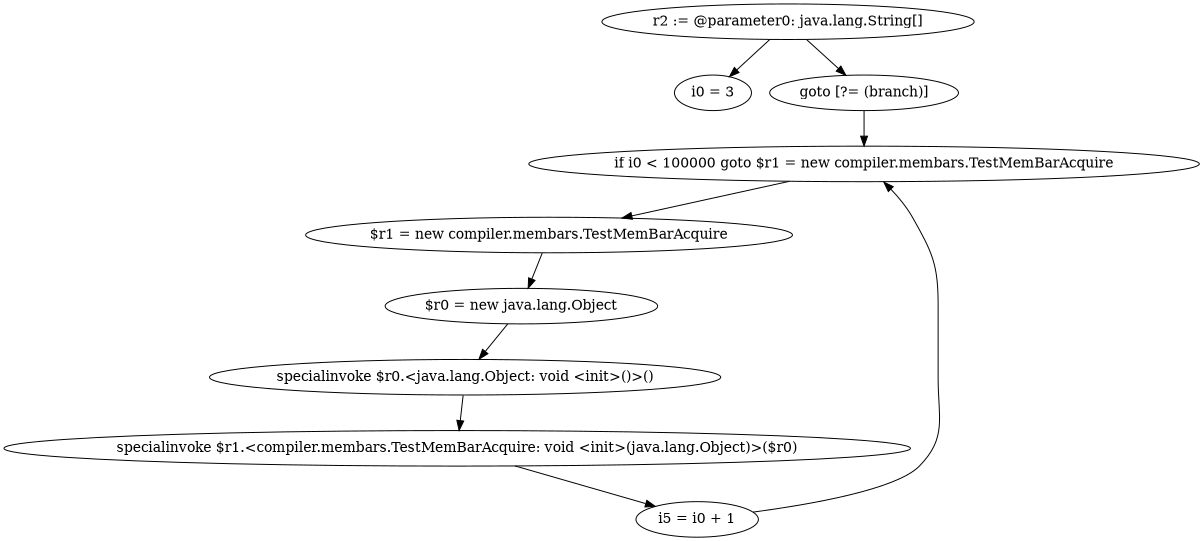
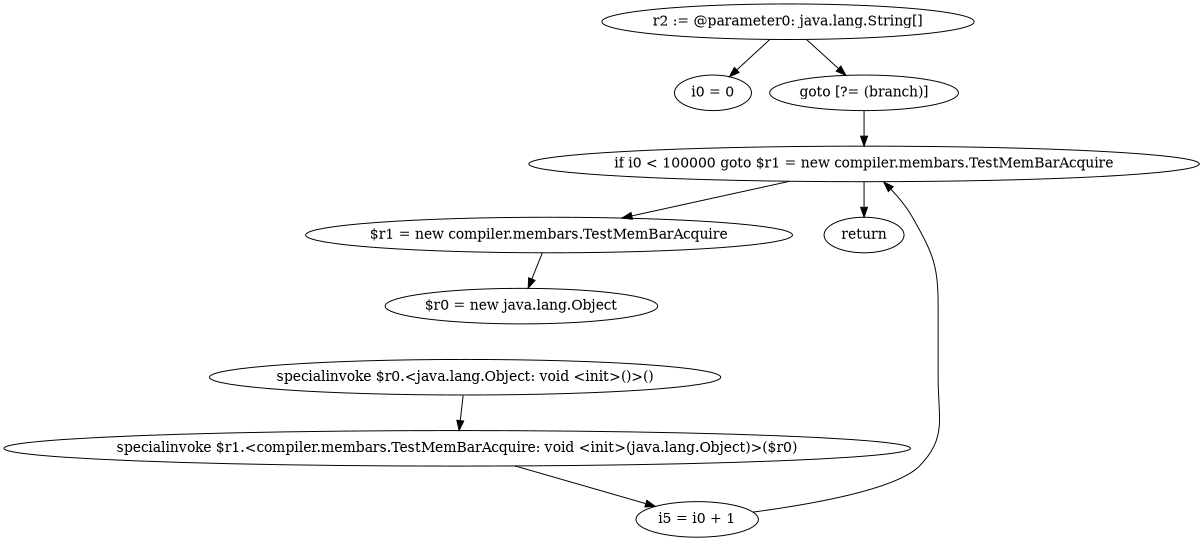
node "i0 = 3": label "i0 = 3" -> "i0 = 0"
node "return": added
edge "$r0 = new java.lang.Object" -> "specialinvoke $r0.<java.lang.Object: void <init>()>()": removed
